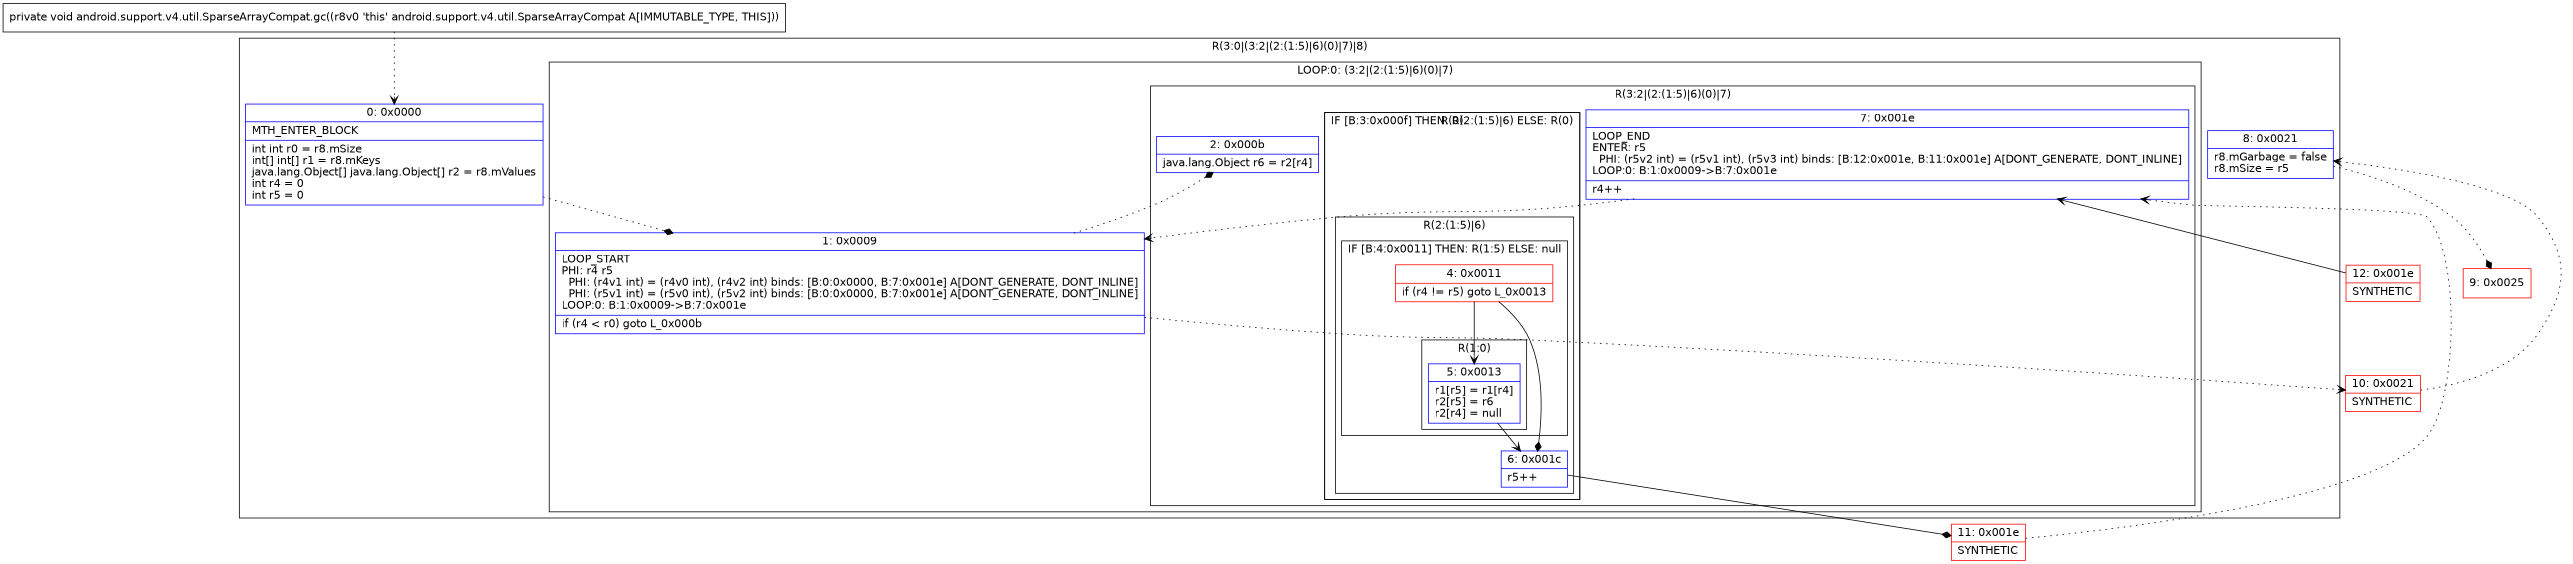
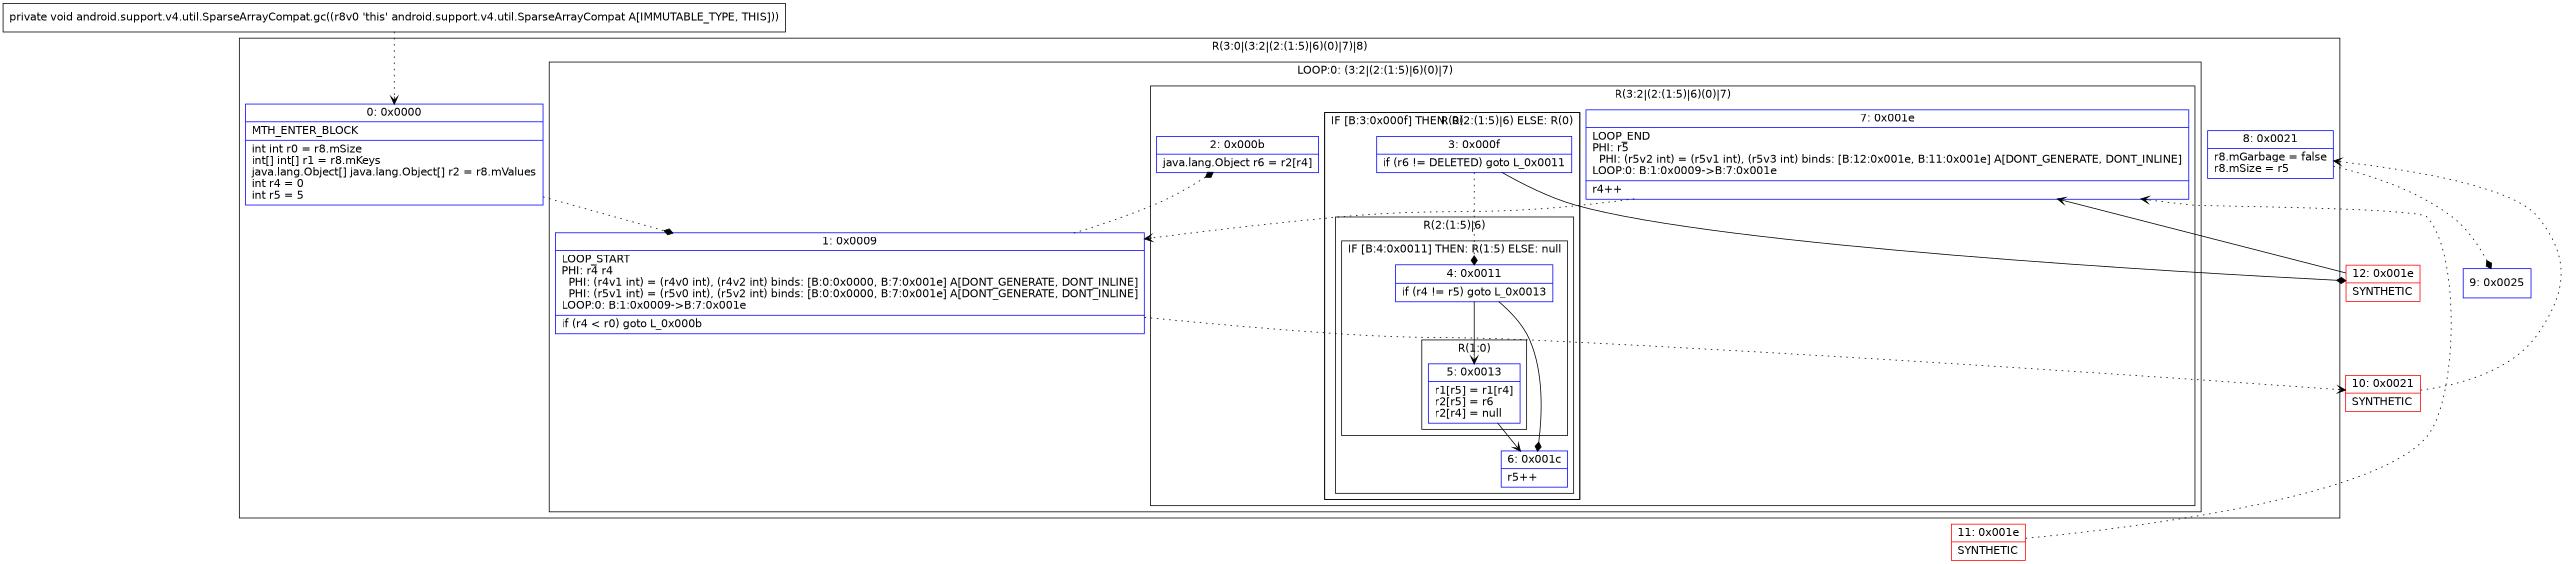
node "7: 0x001e": text "ENTER: r5" -> "PHI: r5"
node "3: 0x000f": added
node "0: 0x0000": text "int r5 = 0" -> "int r5 = 5"
node "1: 0x0009": text "PHI: r4 r5" -> "PHI: r4 r4"
node "4: 0x0011": color red -> blue
node "9: 0x0025": color red -> blue
edge "6: 0x001c" -> "11: 0x001e": removed
